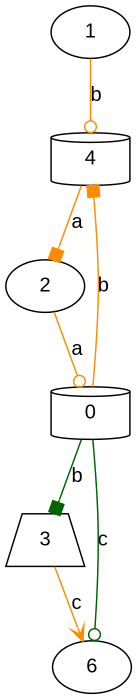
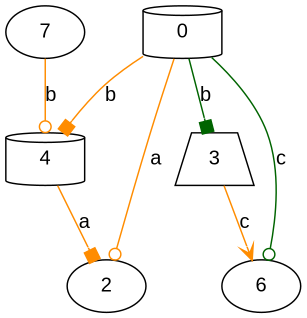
node "1": label "1" -> "7"
edge "2" -> "0": reversed
